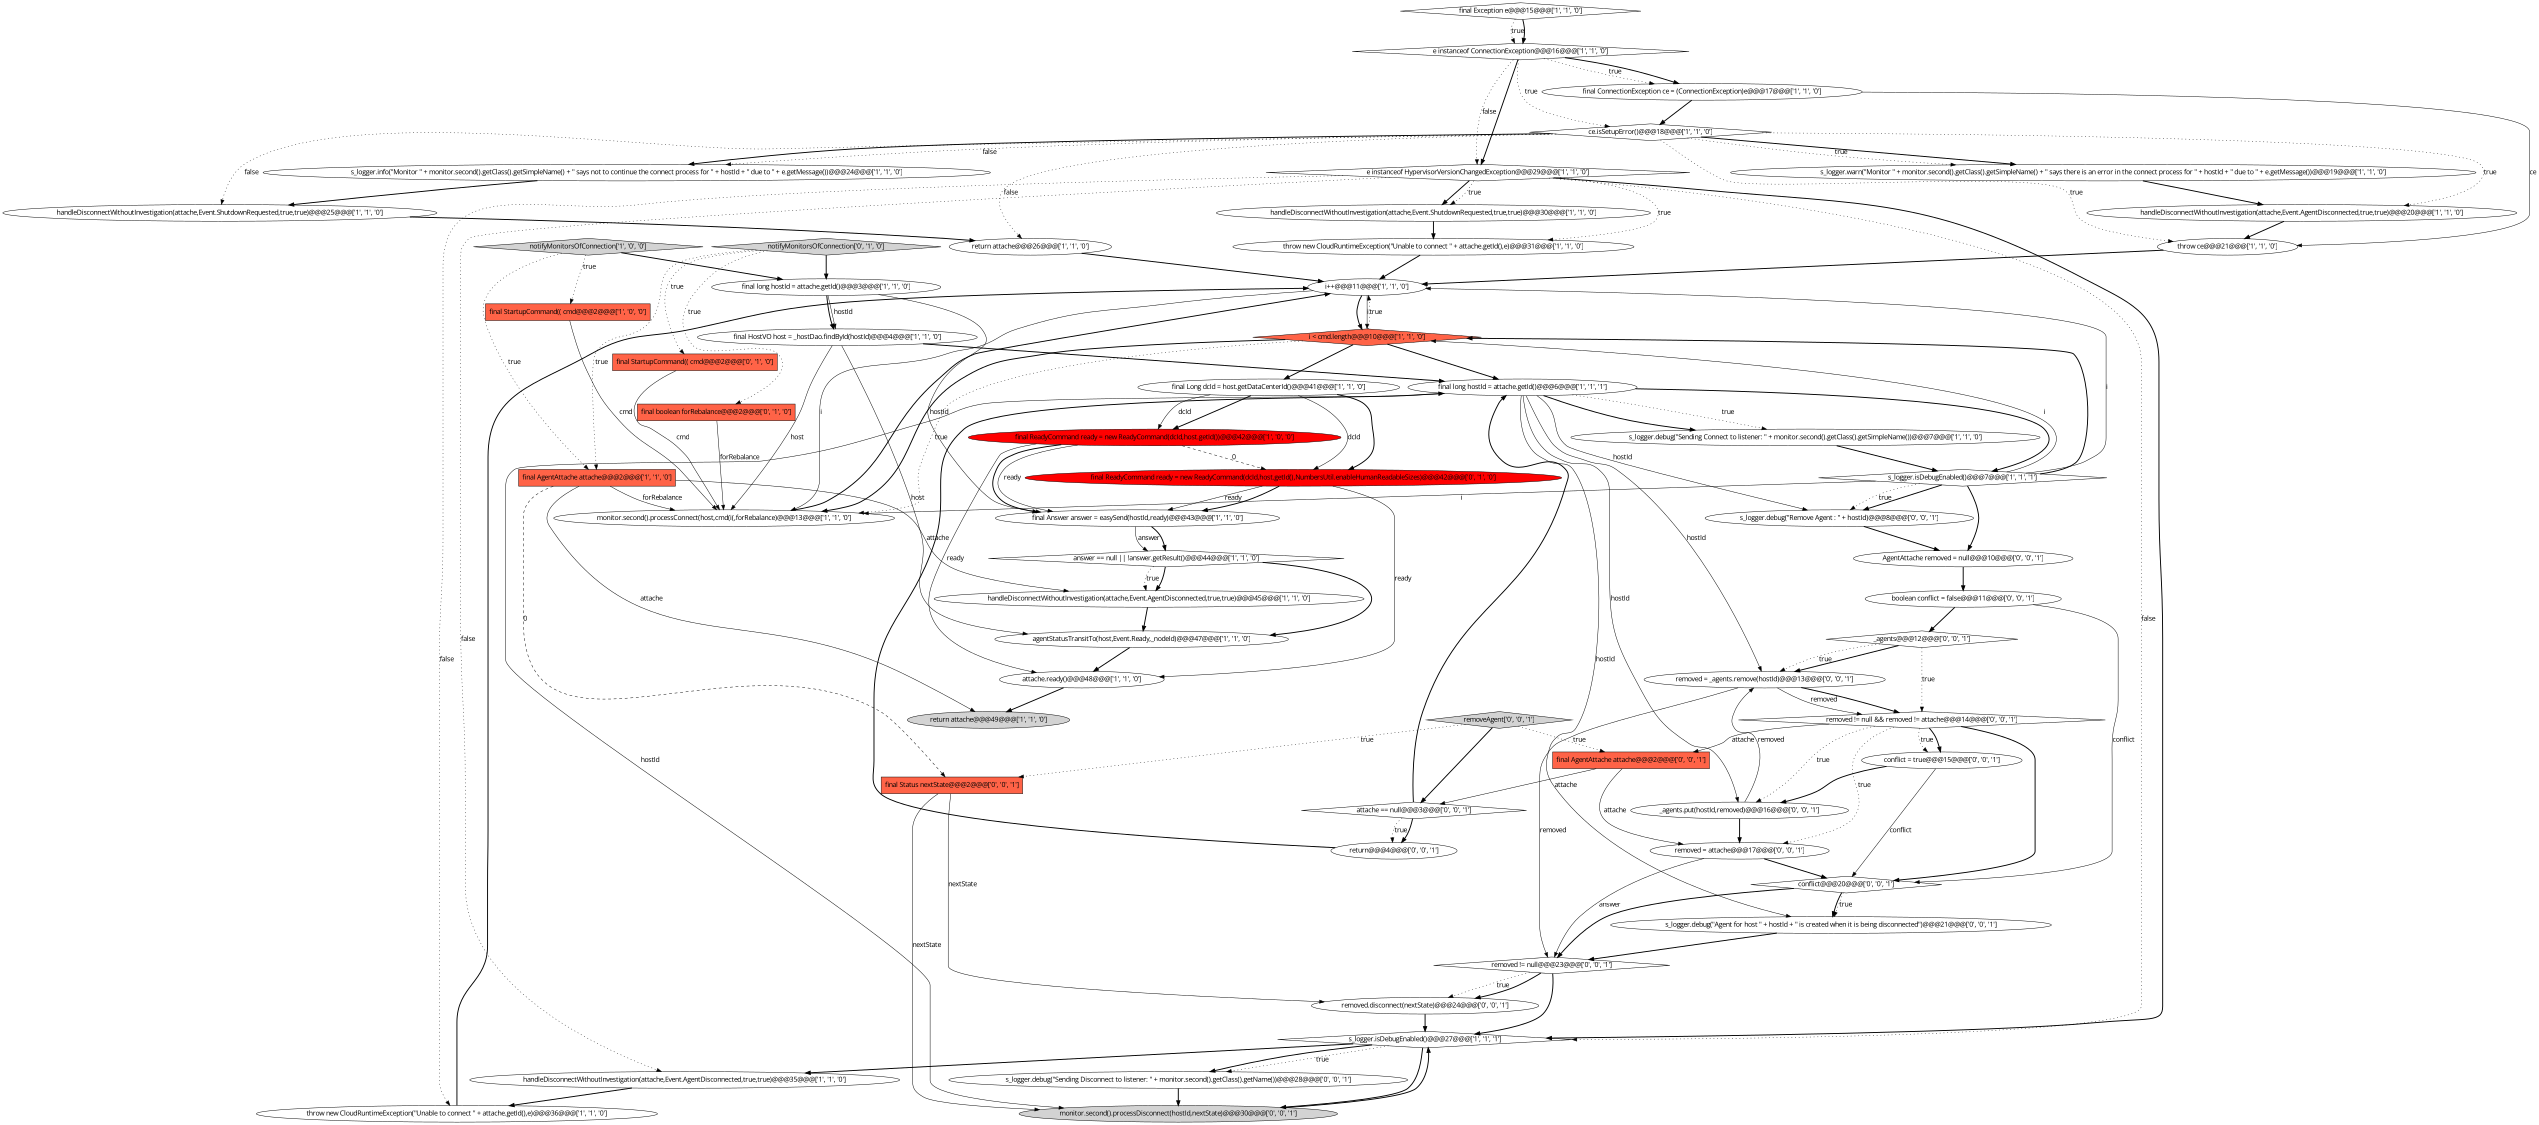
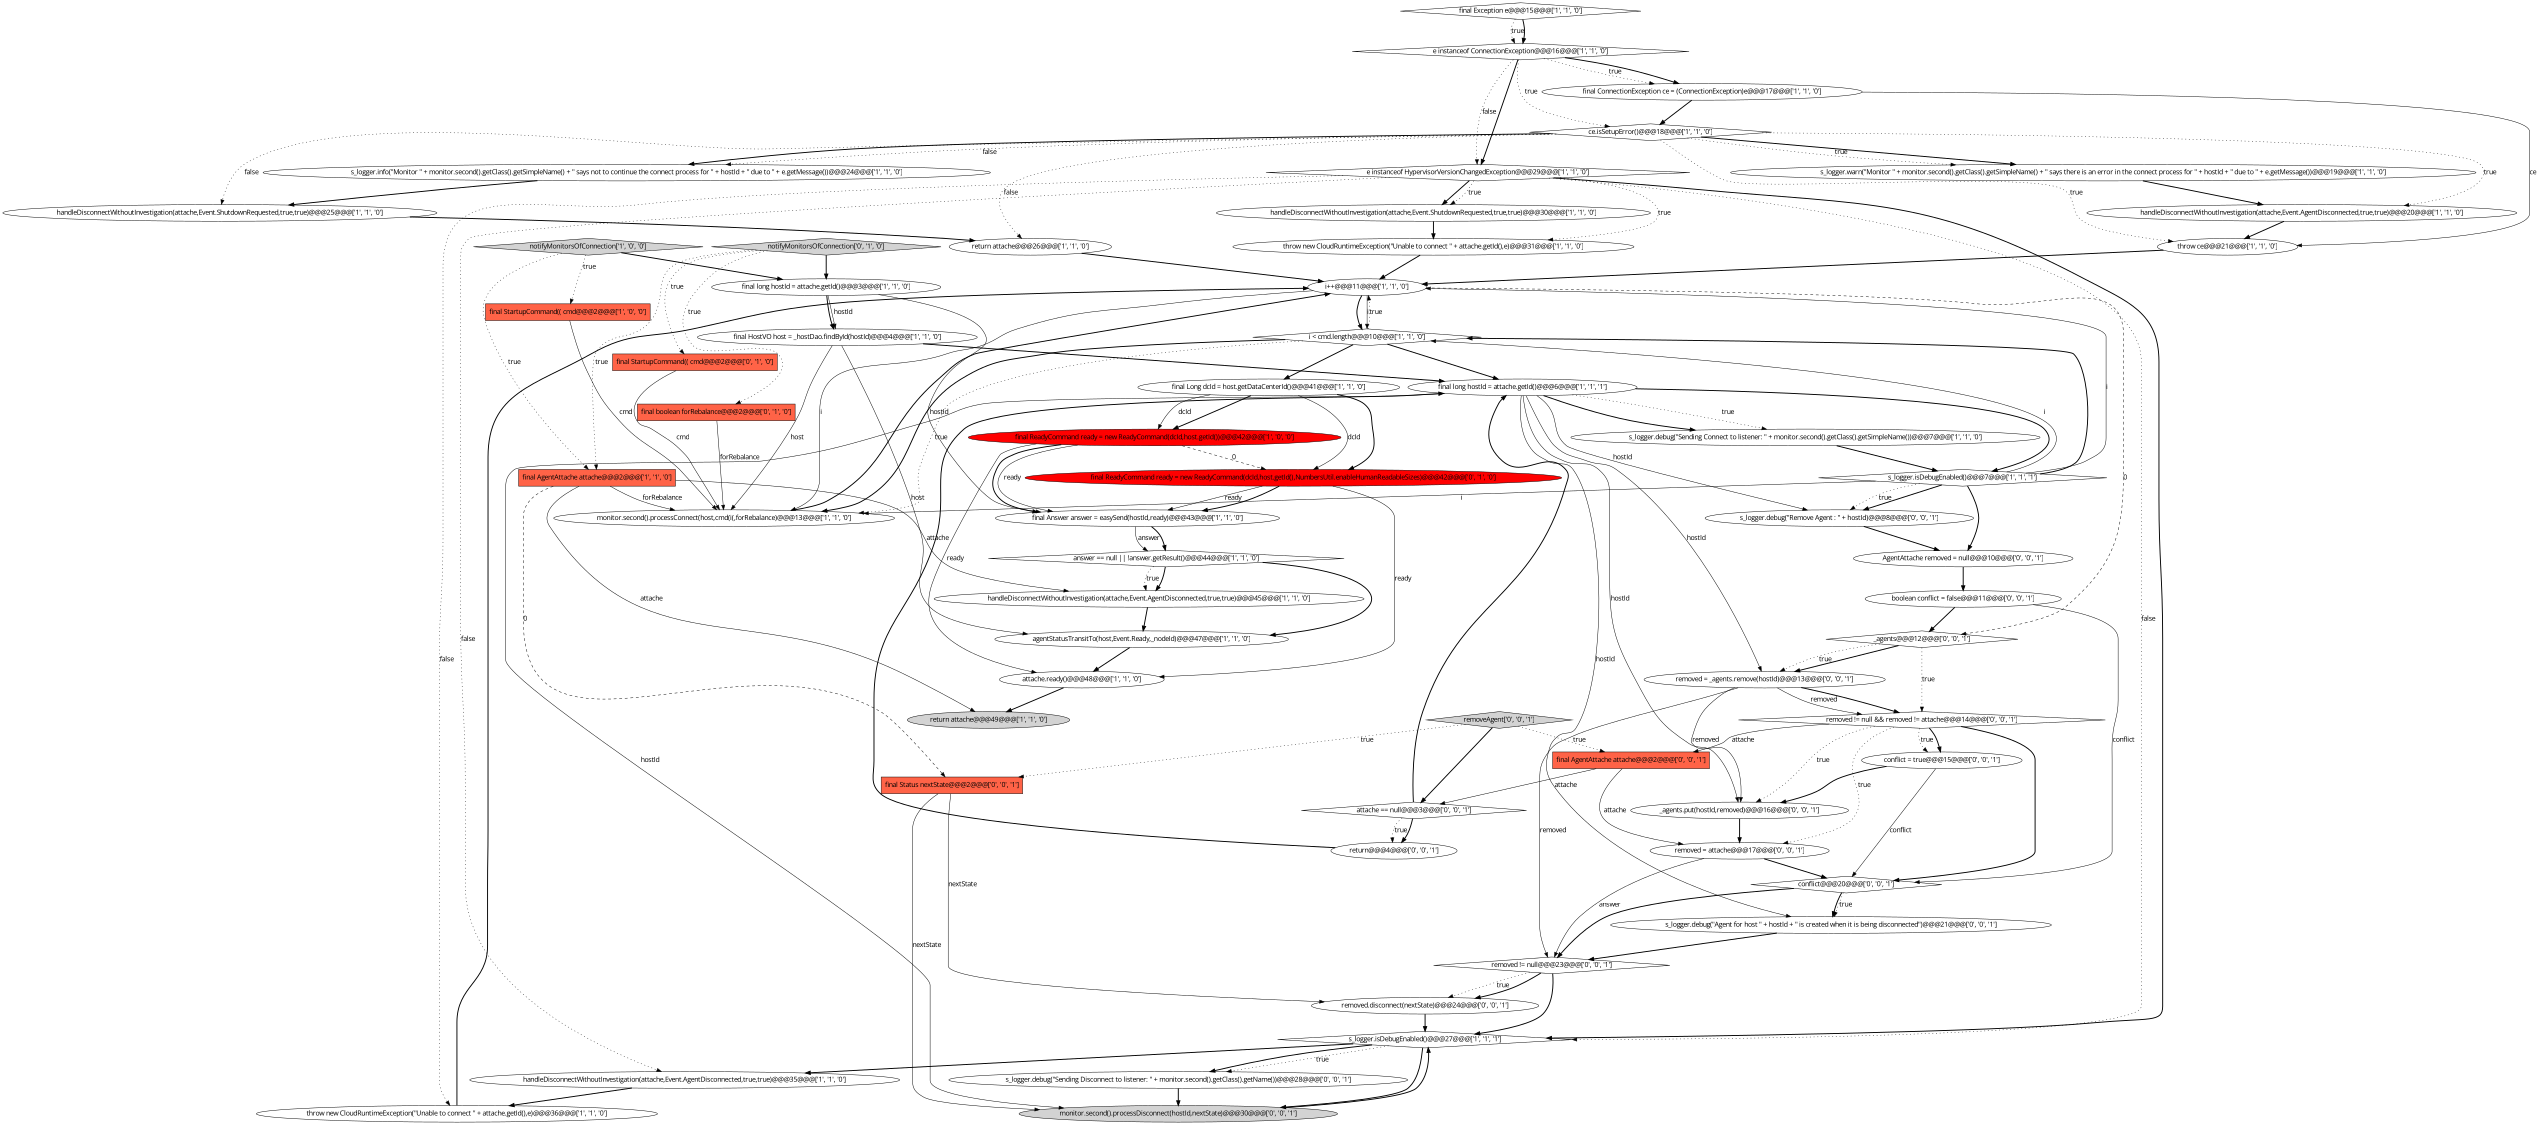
edge "i++@@@11@@@['1', '1', '0']" -> "_agents@@@12@@@['0', '0', '1']": added, label "0"
node "i < cmd.length@@@10@@@['1', '1', '0']": fillcolor tomato -> white
edge "_agents.put(hostId,removed)@@@16@@@['0', '0', '1']" -> "removed = _agents.remove(hostId)@@@13@@@['0', '0', '1']": reversed
